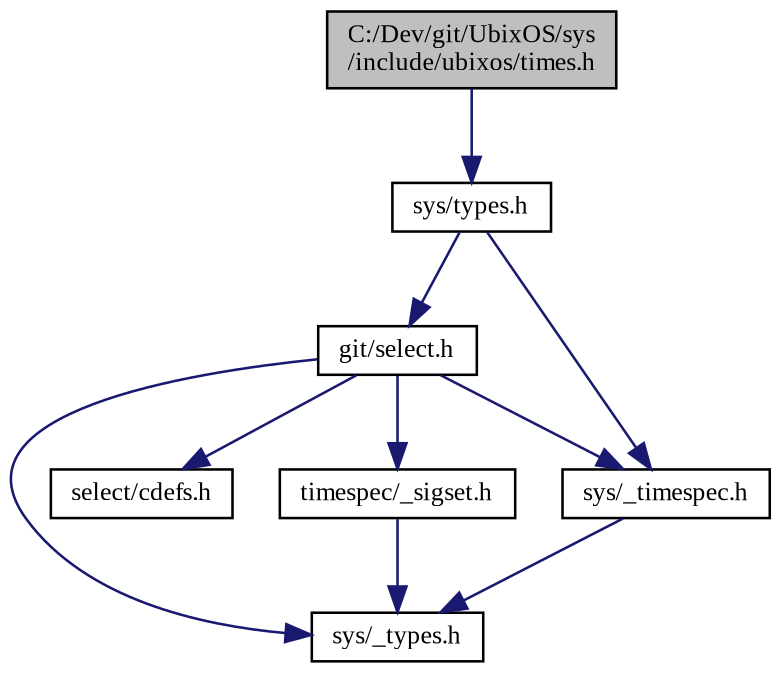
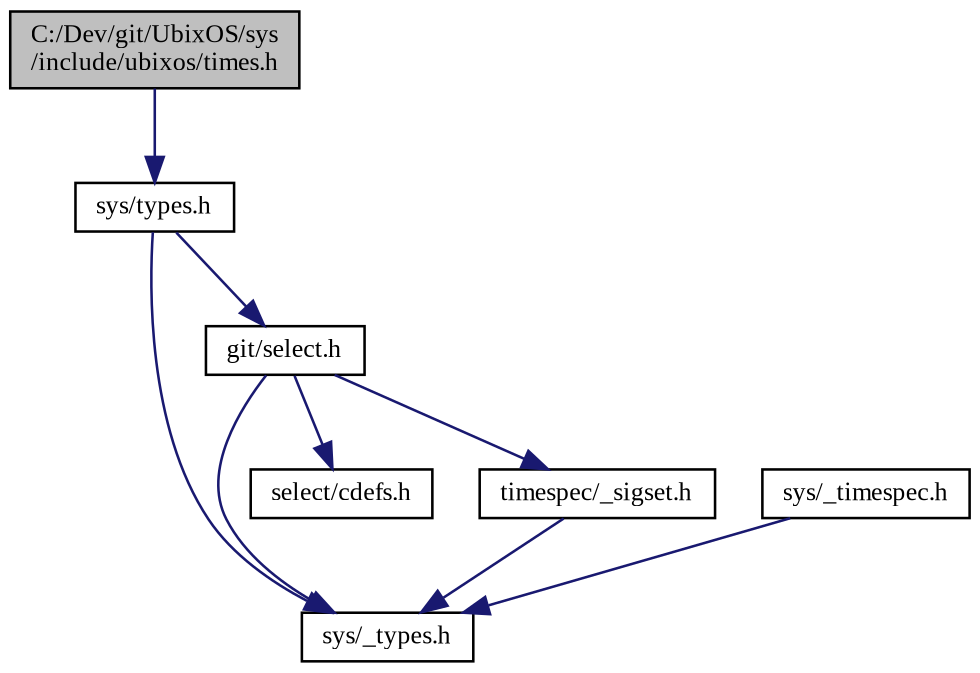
edge "sys/types.h" -> "sys/_timespec.h": now "sys/types.h" -> "sys/_types.h"
edge "git/select.h" -> "sys/_timespec.h": removed
